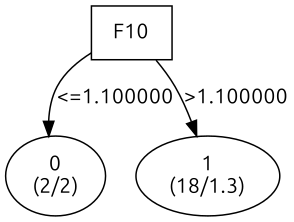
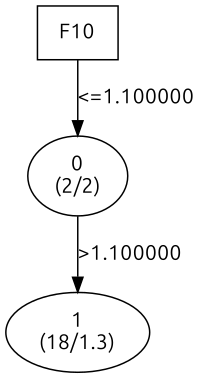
edge "F10" -> "1 (18/1.3)": now "0 (2/2)" -> "1 (18/1.3)"
